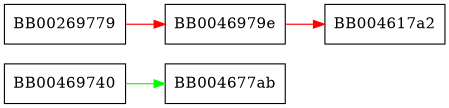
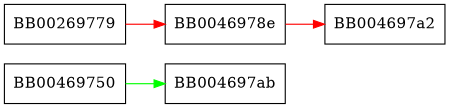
node "BB0046979e": label "BB0046979e" -> "BB0046978e"
node "BB004617a2": label "BB004617a2" -> "BB004697a2"
node "BB00469740": label "BB00469740" -> "BB00469750"
node "BB004677ab": label "BB004677ab" -> "BB004697ab"
